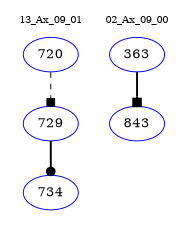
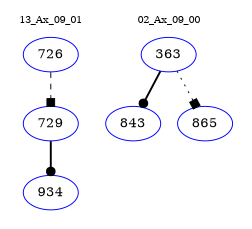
node "720": label "720" -> "726"
edge "363" -> "843": arrowhead box -> dot
node "865": added
node "734": label "734" -> "934"
